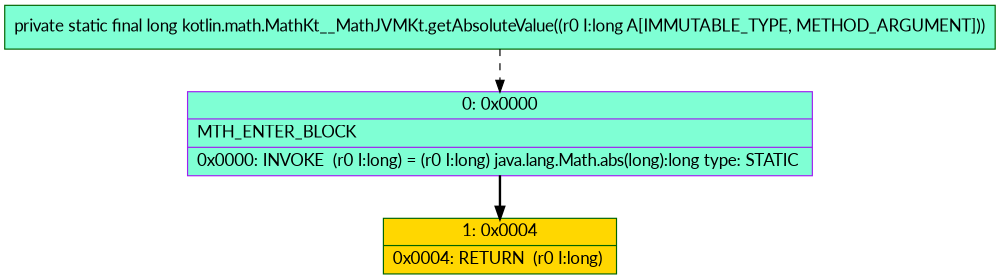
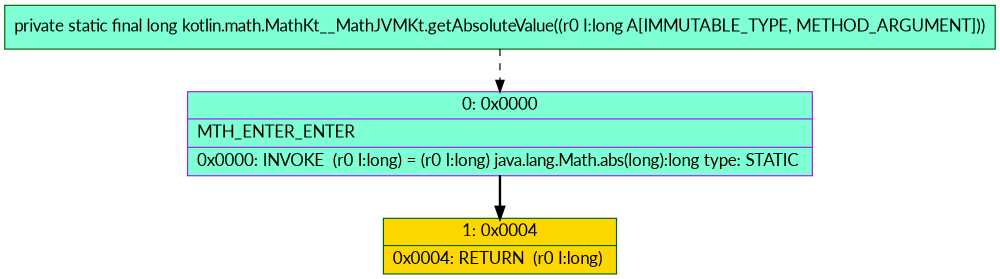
node "0: 0x0000": text "MTH_ENTER_BLOCK" -> "MTH_ENTER_ENTER"
